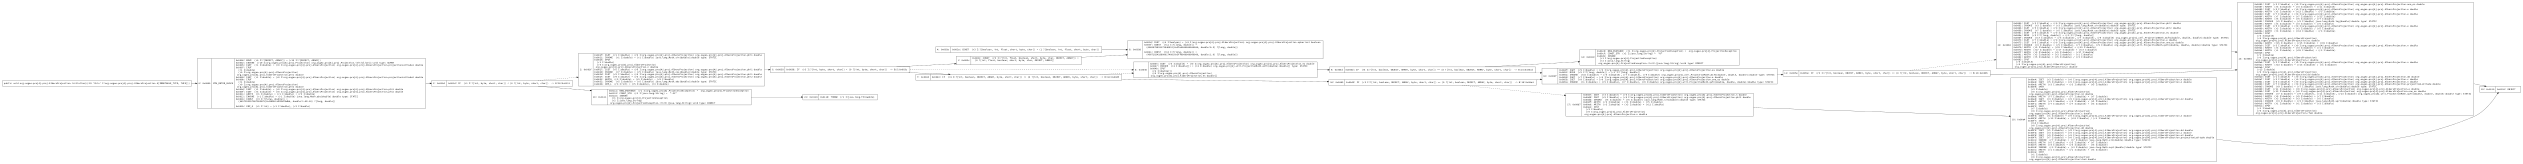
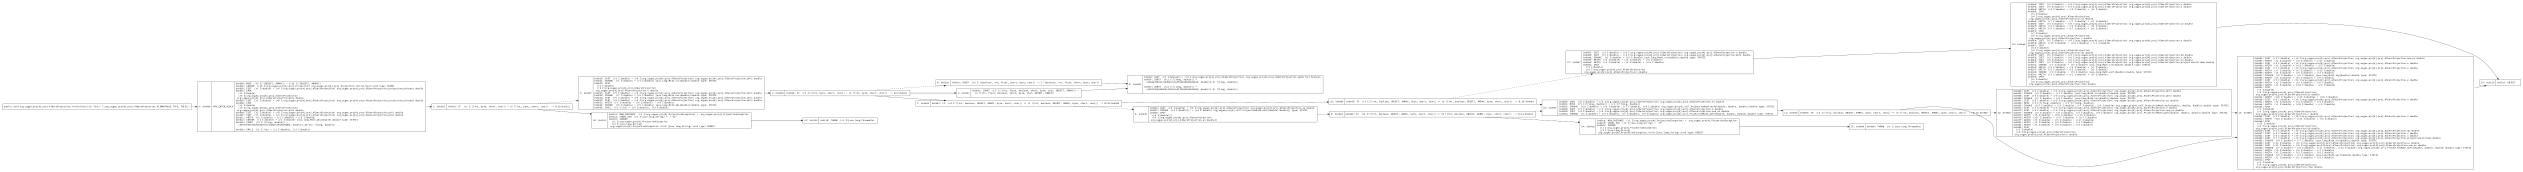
edge "3: 0x0038" -> "8: 0x0045": now "3: 0x0038" -> "4: 0x003a"
node "15: 0x00d4": added
